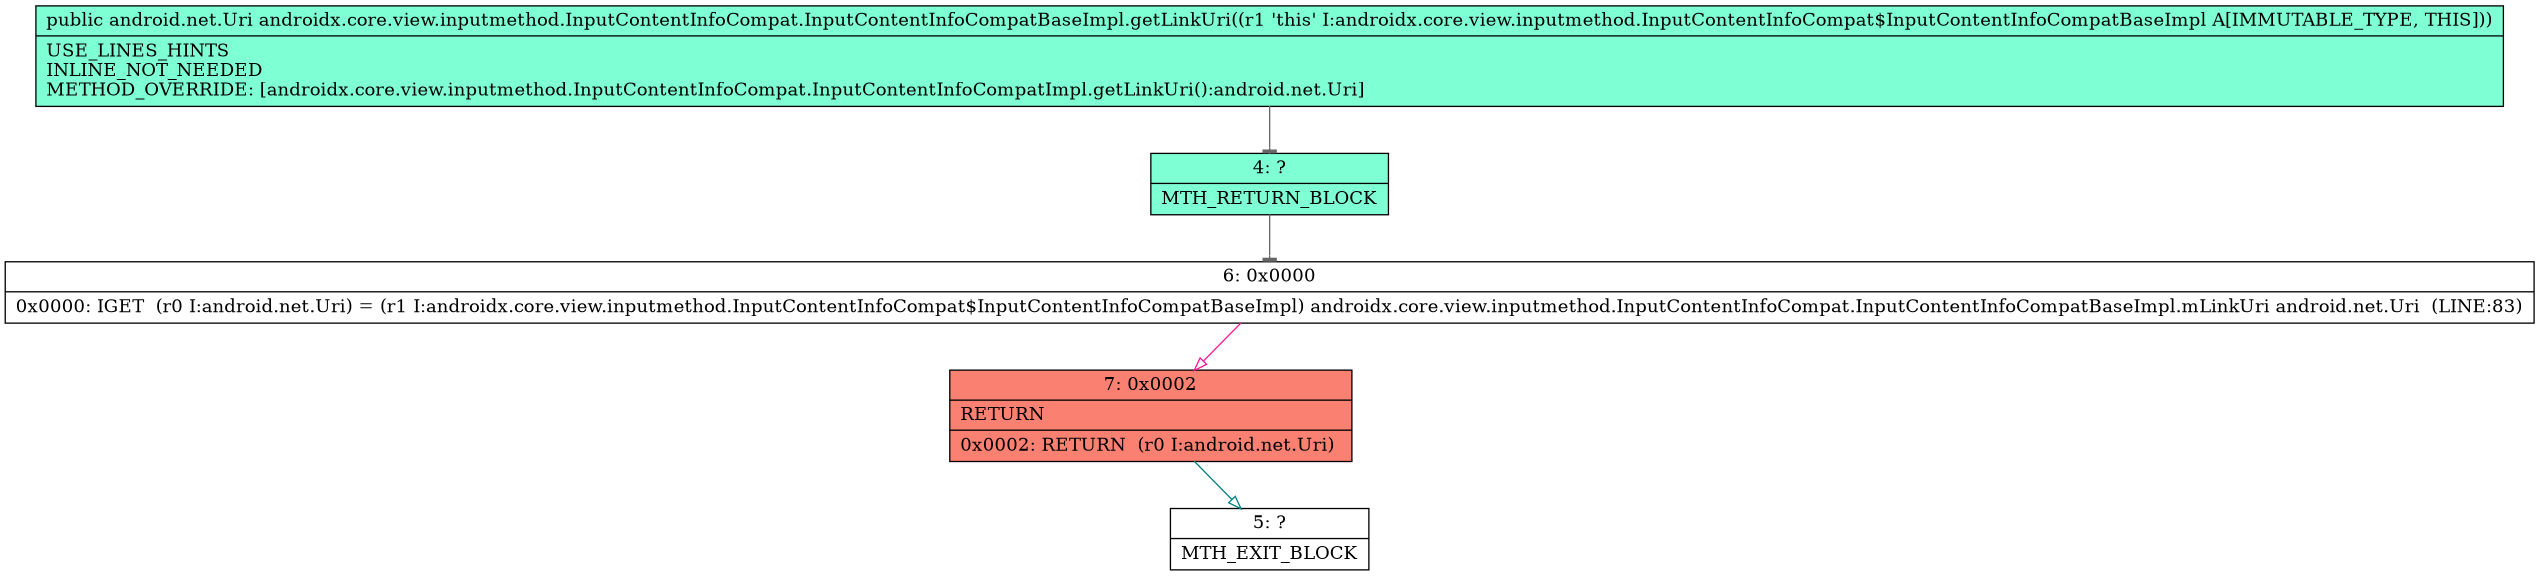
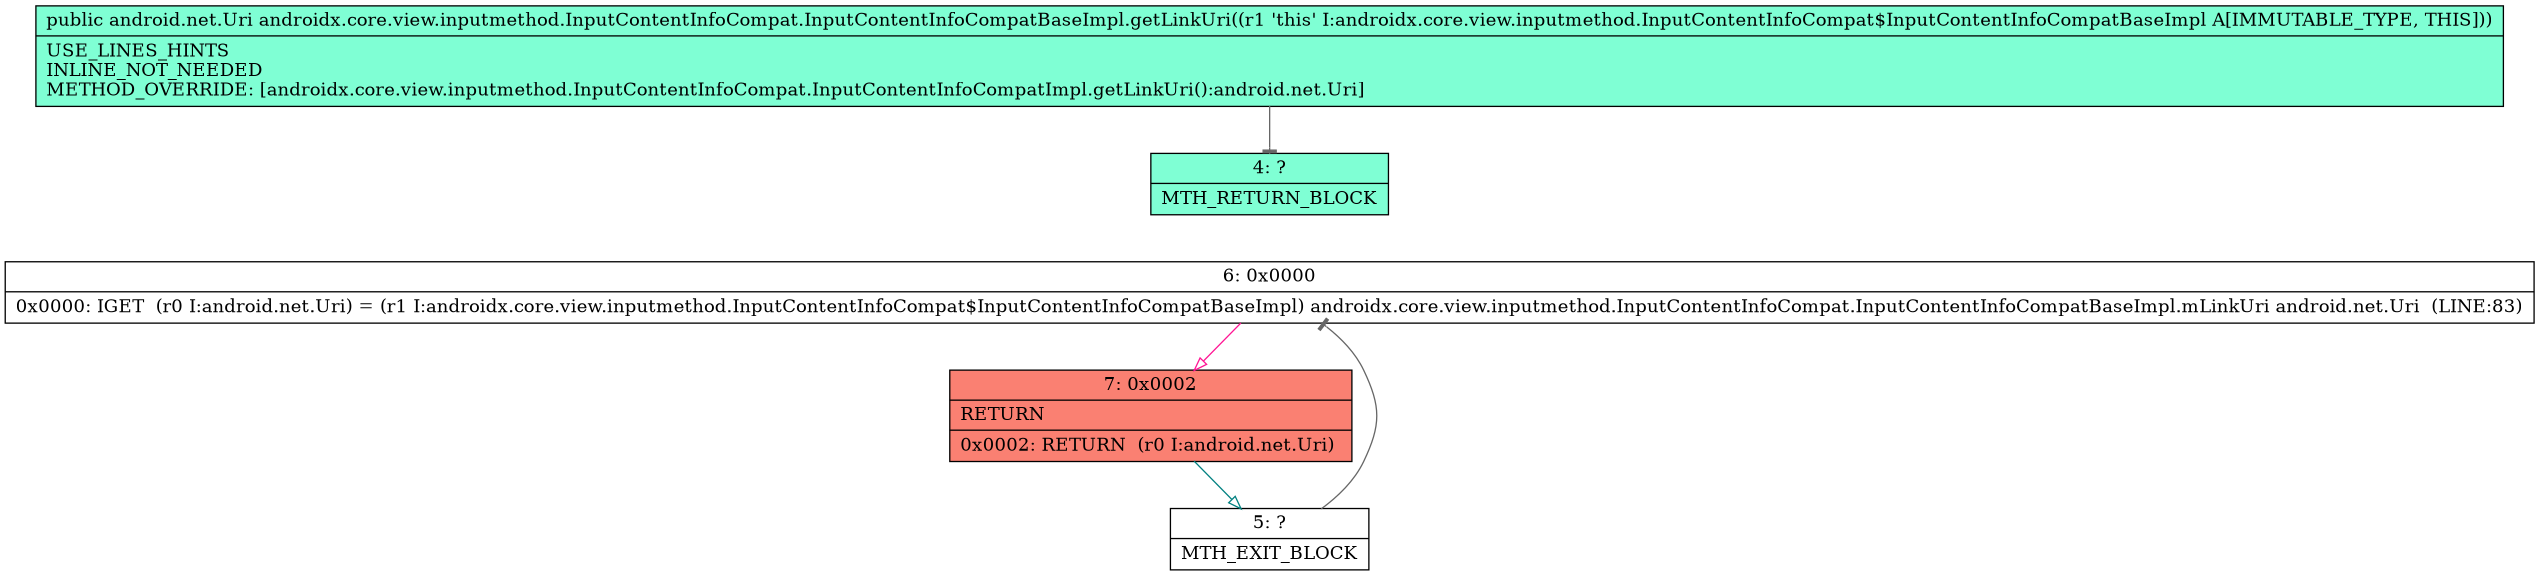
edge "4: ?" -> "6: 0x0000": now "5: ?" -> "6: 0x0000"
